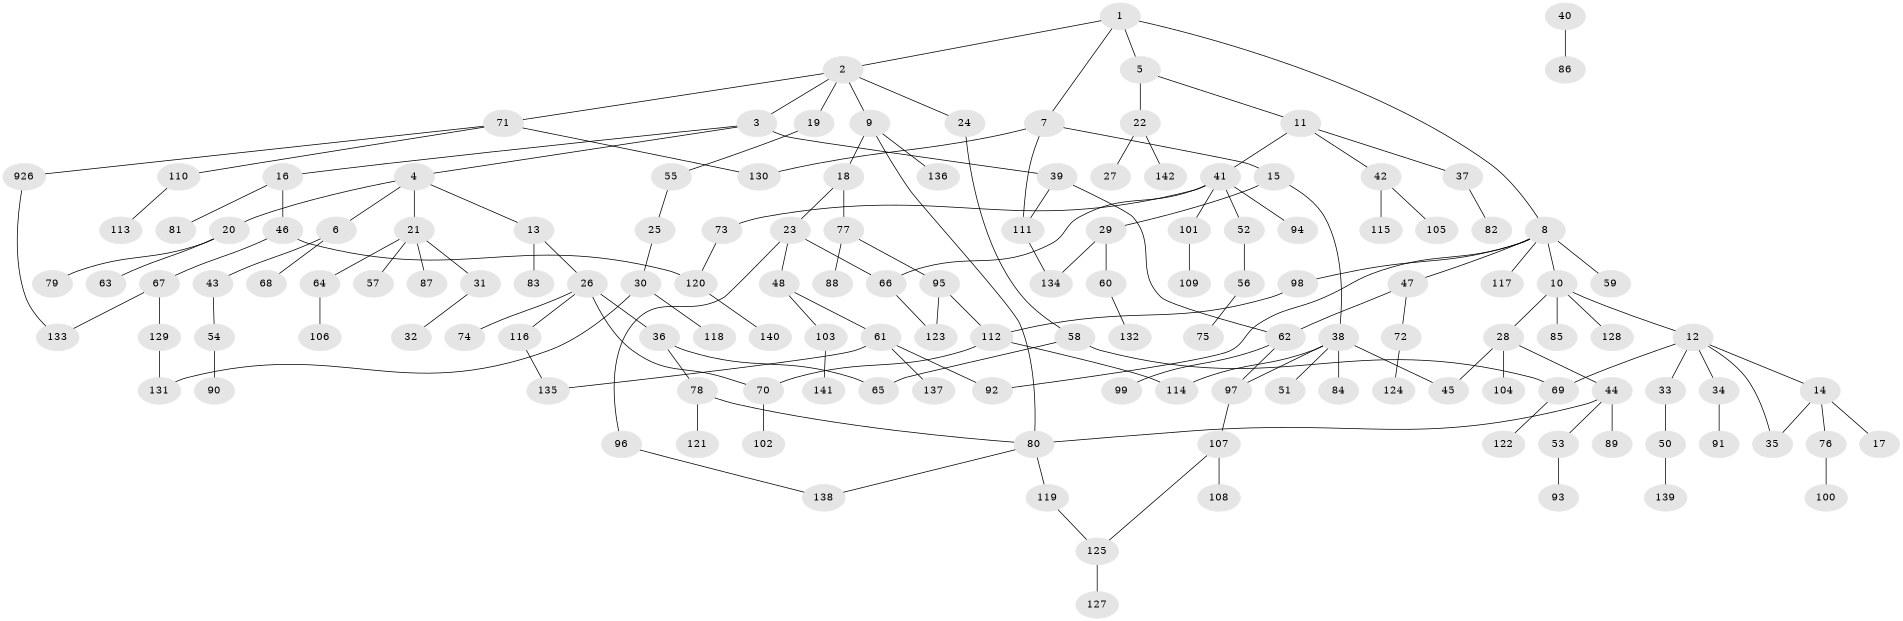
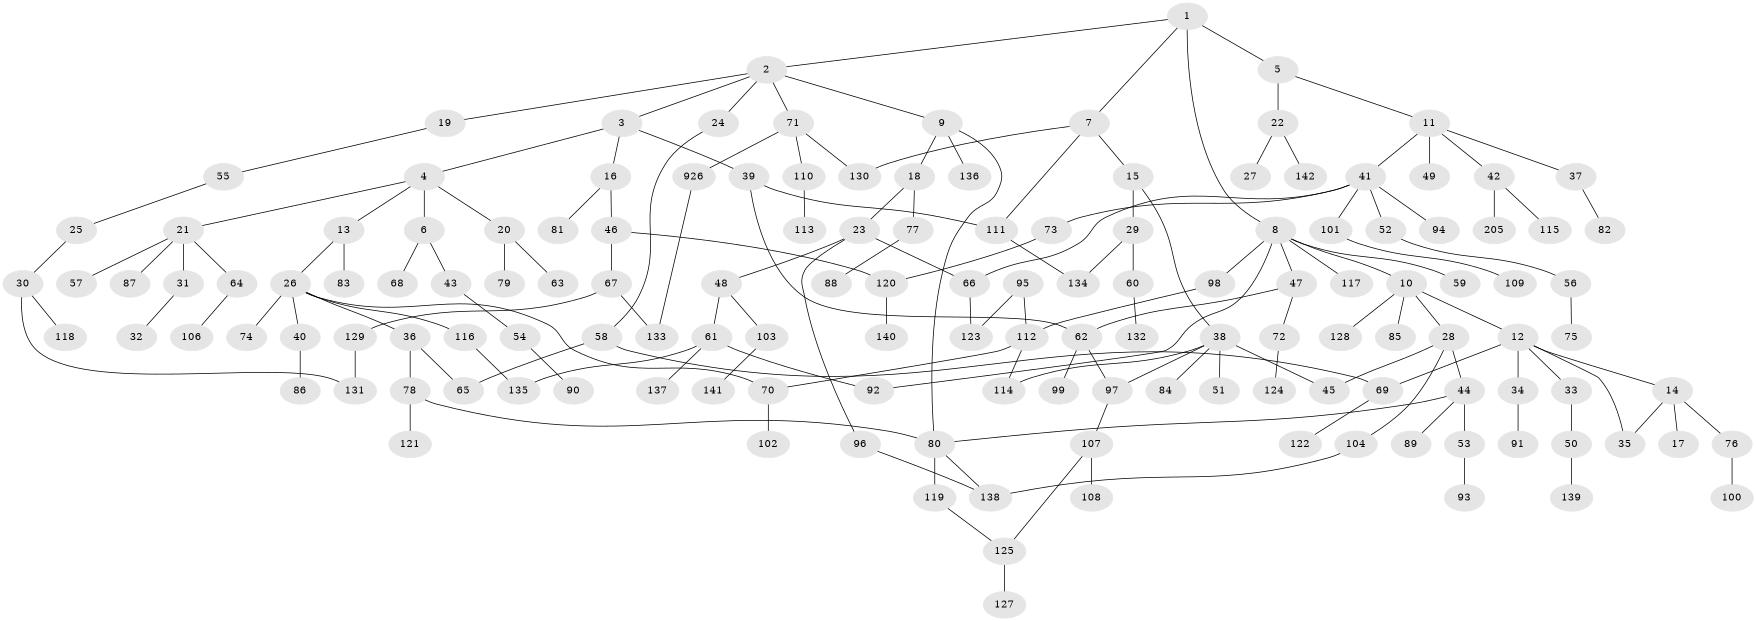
node "49": added
node "105": label "105" -> "205"
edge "77" -- "95": removed
edge "26" -- "40": added
edge "104" -- "138": added
